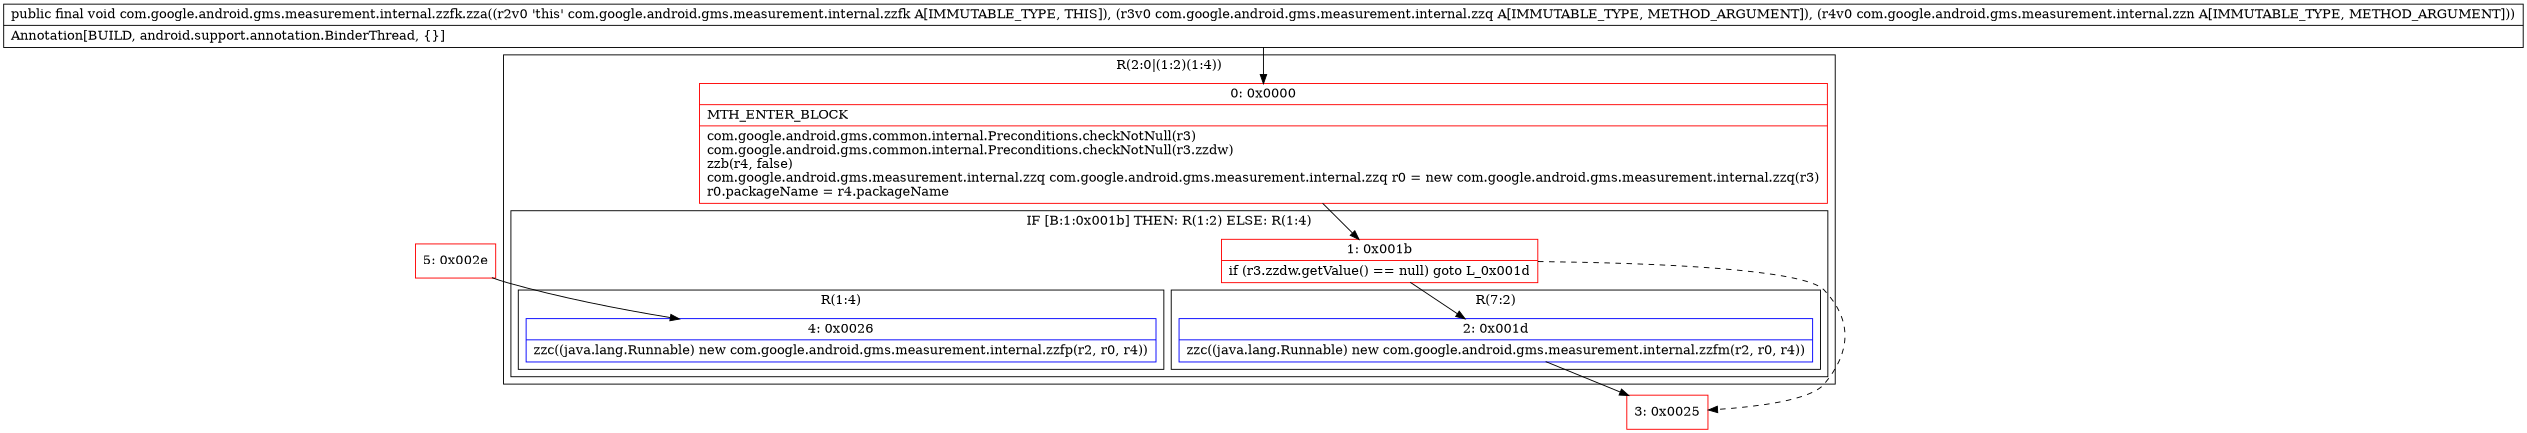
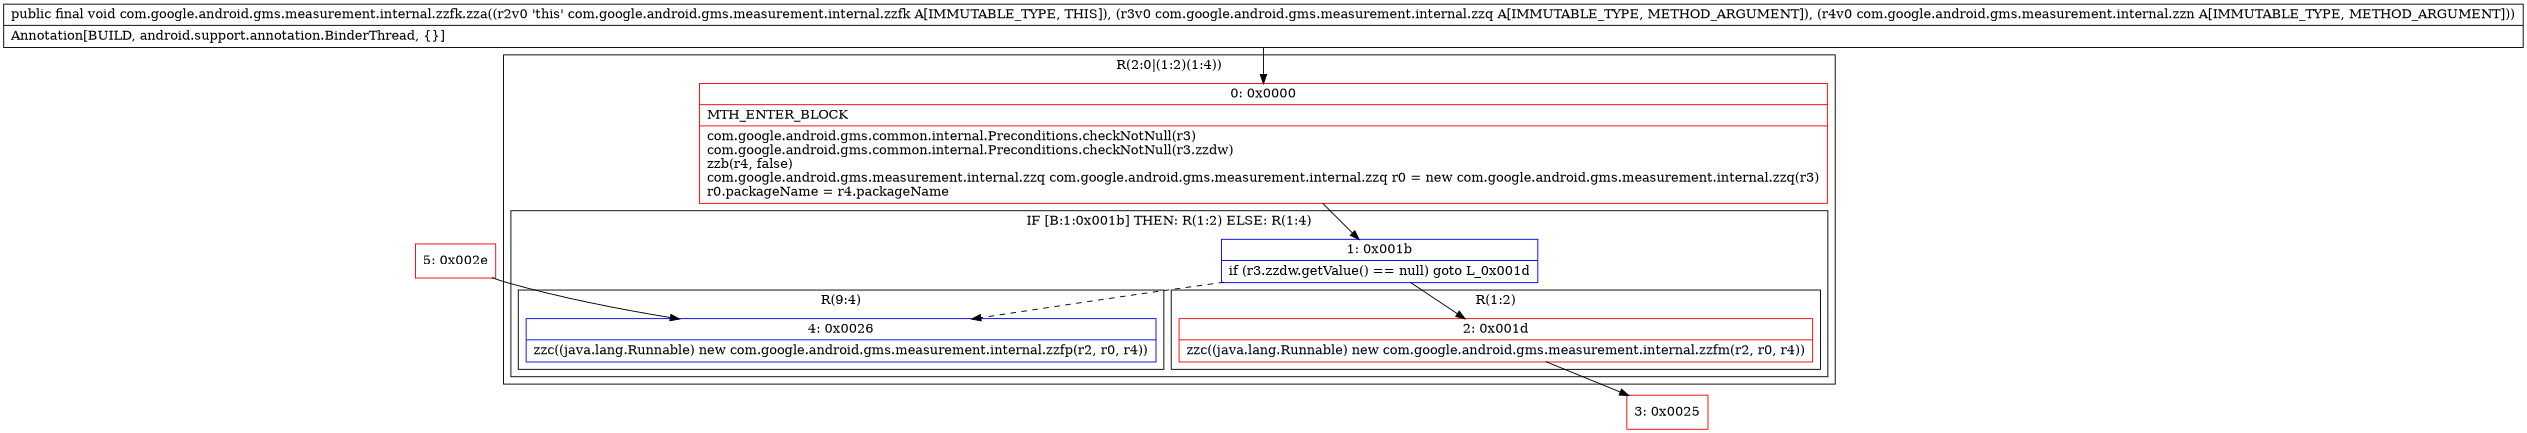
node "1: 0x001b": color red -> blue
edge "1: 0x001b" -> "3: 0x0025": now "1: 0x001b" -> "4: 0x0026"
cluster "R(1:4)": label "R(1:4)" -> "R(9:4)"
cluster "R(7:2)": label "R(7:2)" -> "R(1:2)"
node "2: 0x001d": color blue -> red
